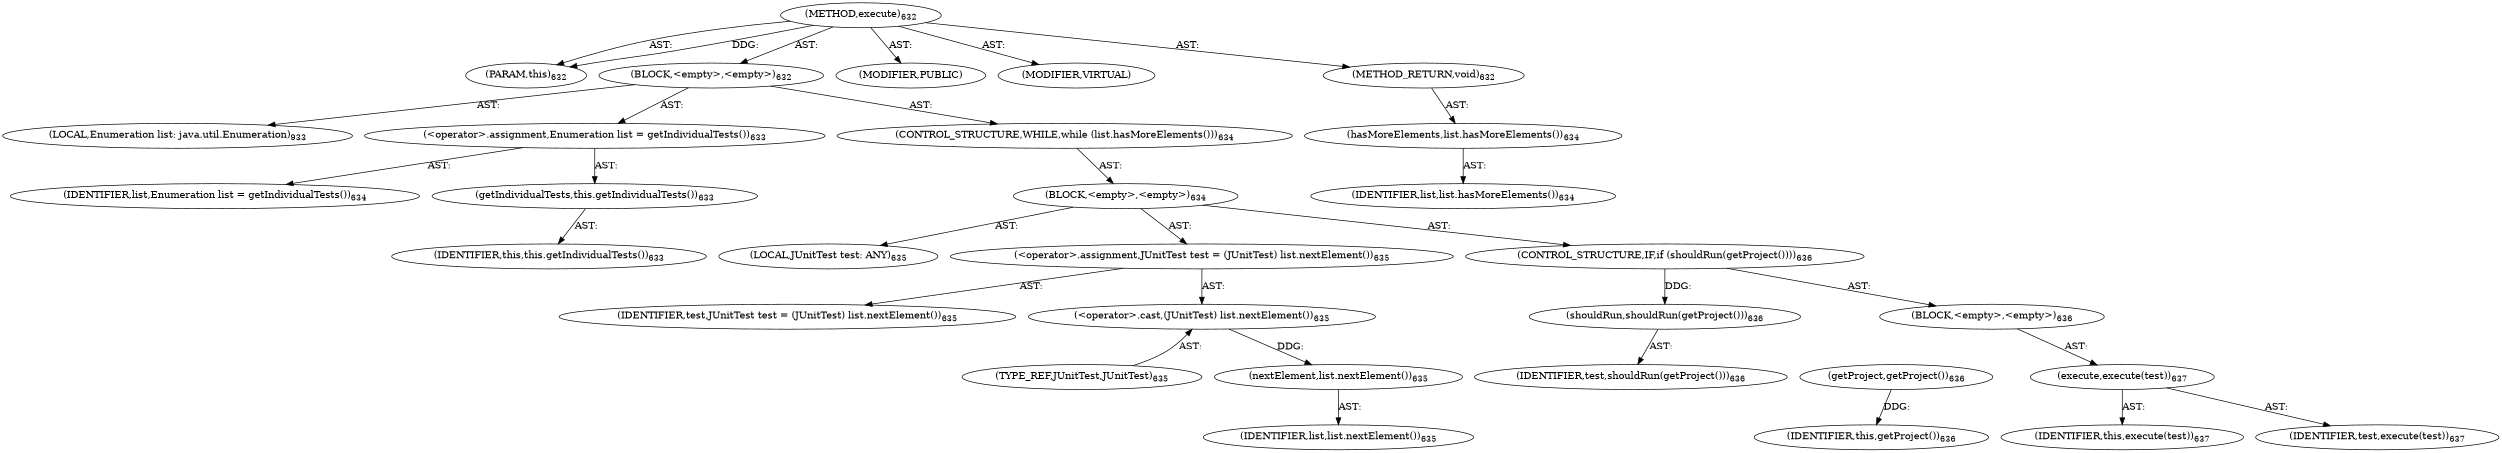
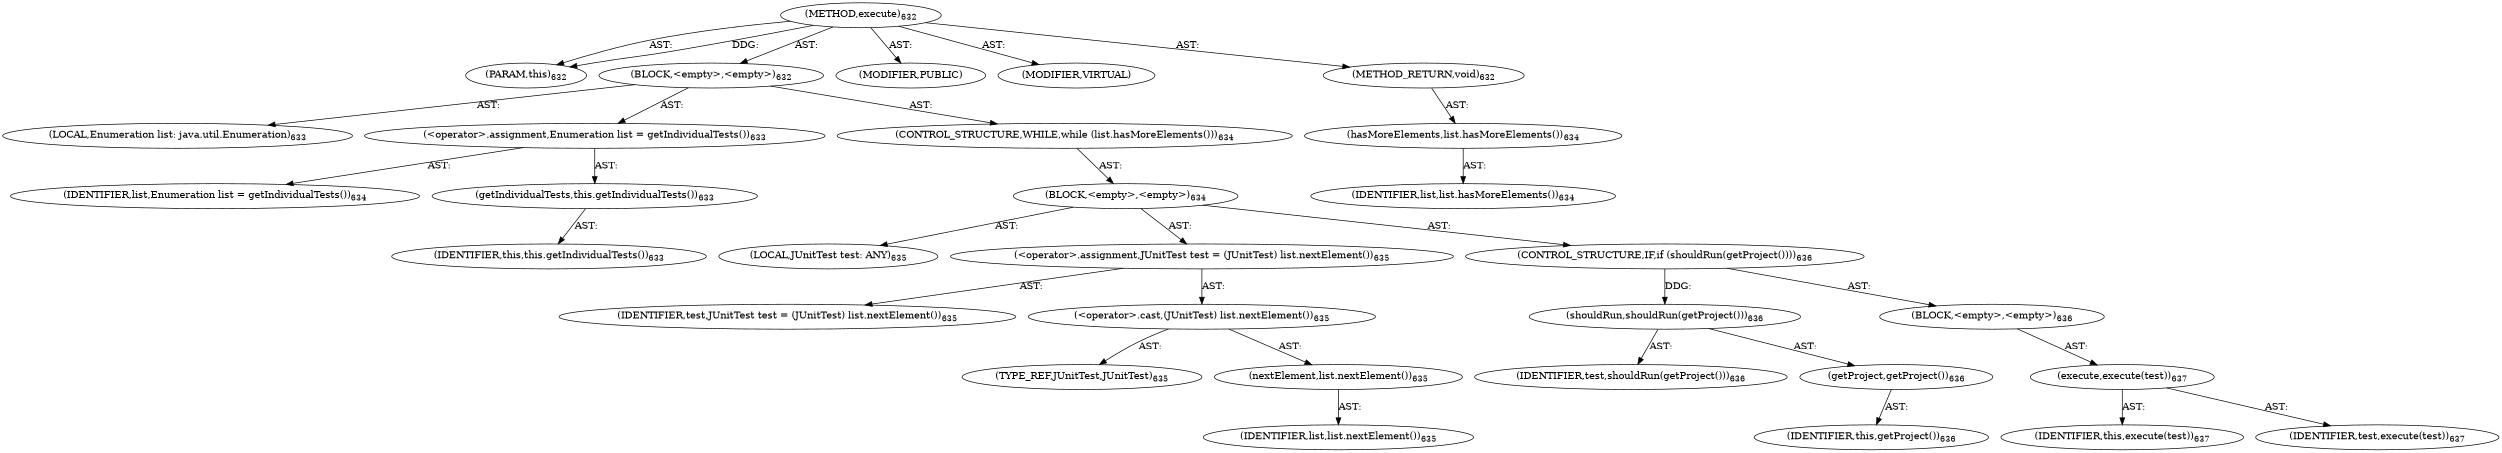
node "(LOCAL,Enumeration list: java.util.Enumeration)": text "933" -> "633"
edge "(shouldRun,shouldRun(getProject()))" -> "(getProject,getProject())": added, label "AST:"
edge "(<operator>.cast,(JUnitTest) list.nextElement())" -> "(nextElement,list.nextElement())": label "DDG: " -> "AST: "
edge "(TYPE_REF,JUnitTest,JUnitTest)" -> "(<operator>.cast,(JUnitTest) list.nextElement())": reversed
edge "(getProject,getProject())" -> "(IDENTIFIER,this,getProject())": label "DDG: " -> "AST: "
